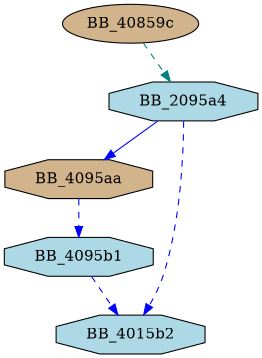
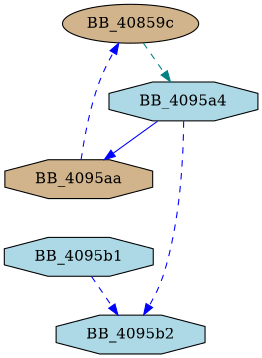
node "BB_2095a4": label "BB_2095a4" -> "BB_4095a4"
edge "BB_4095aa" -> "BB_4095b1": now "BB_4095aa" -> "BB_40859c"
node "BB_4015b2": label "BB_4015b2" -> "BB_4095b2"
